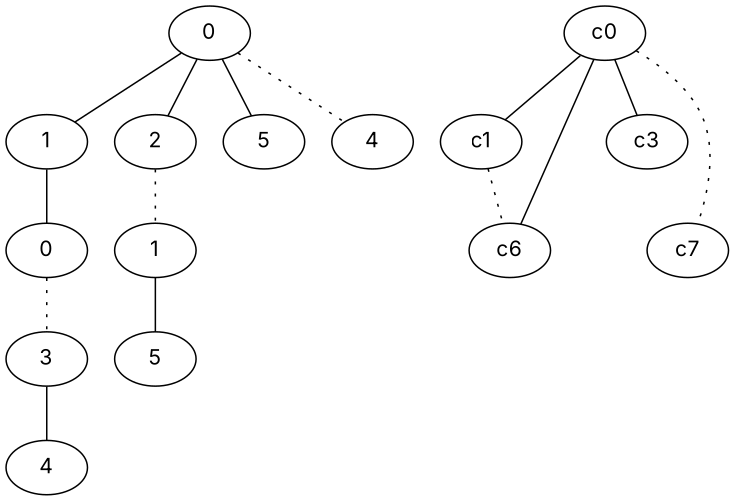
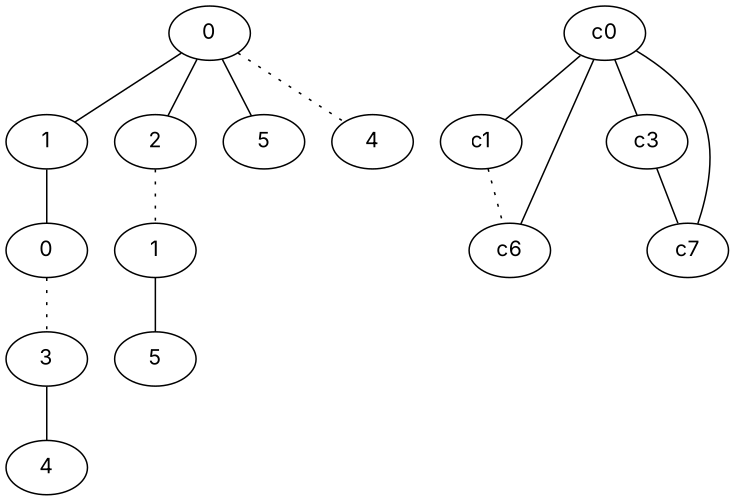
edge "c0" -- "c7": style dotted -> solid
edge "c3" -- "c7": added
